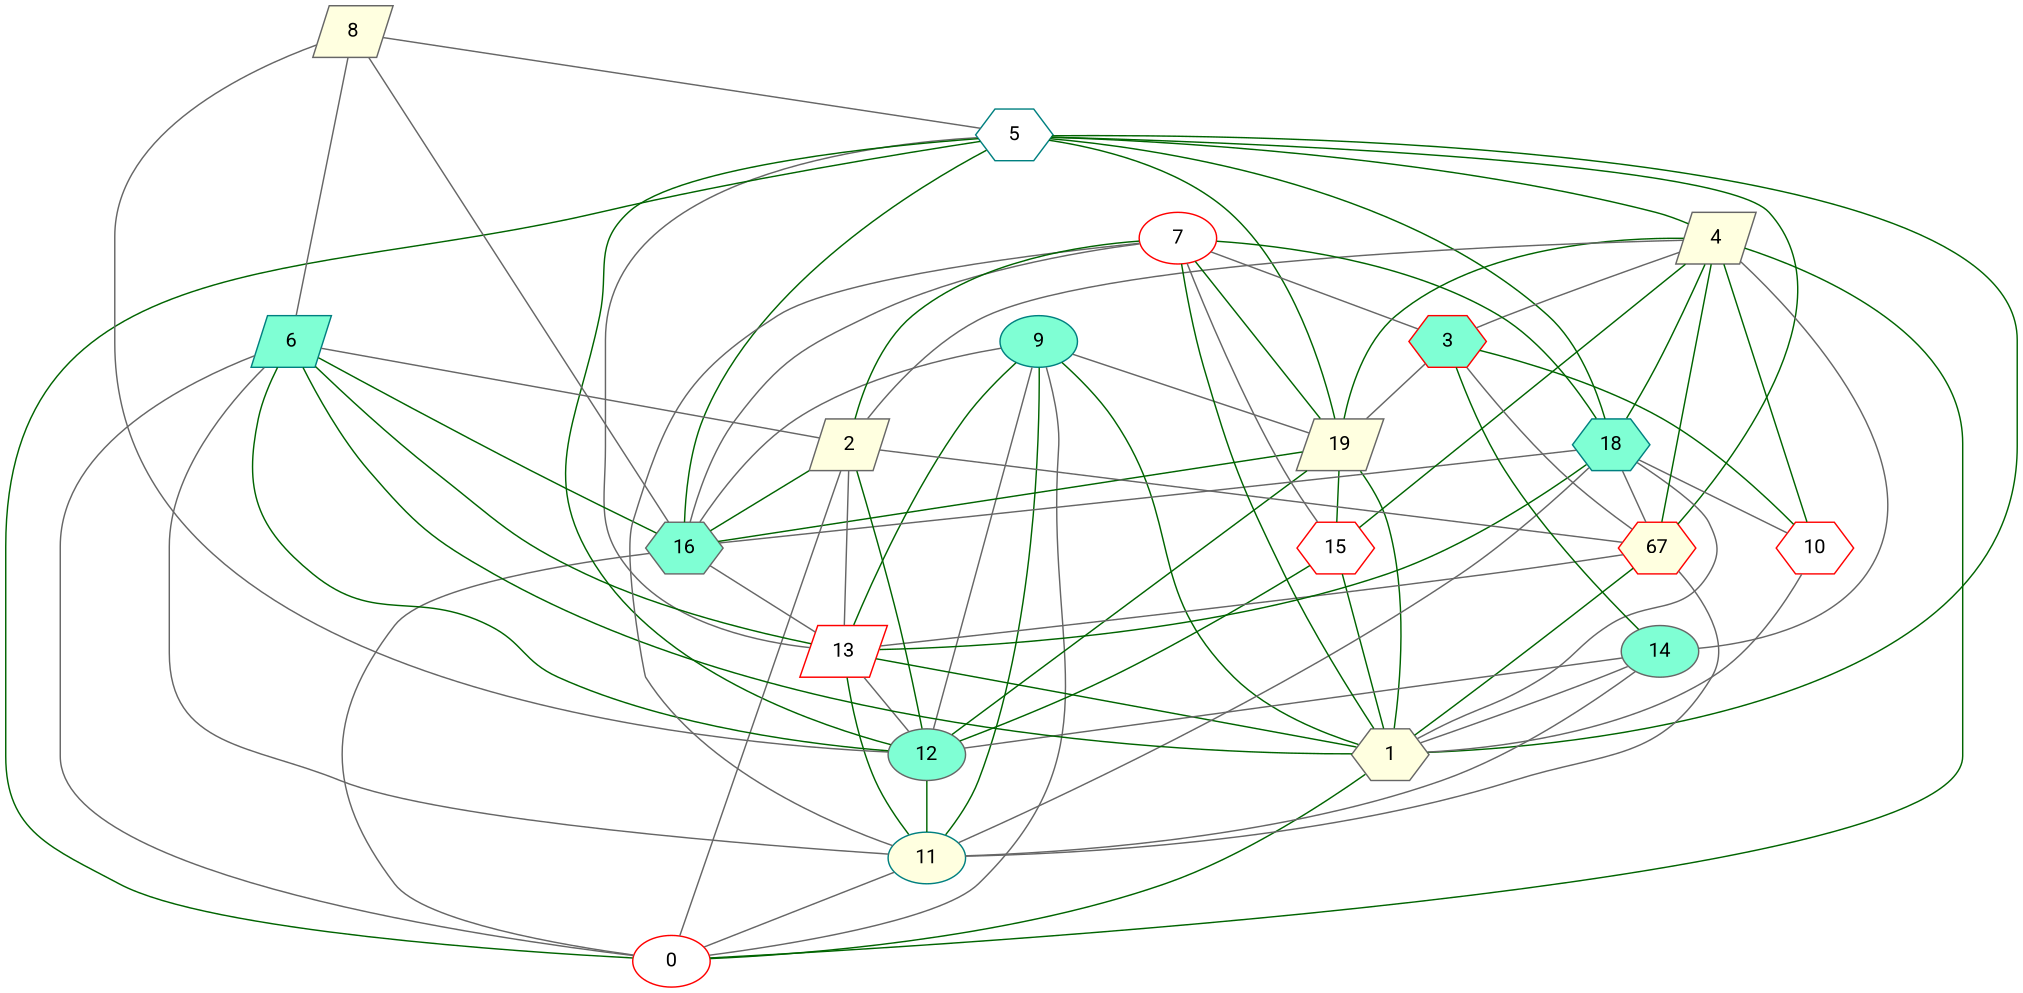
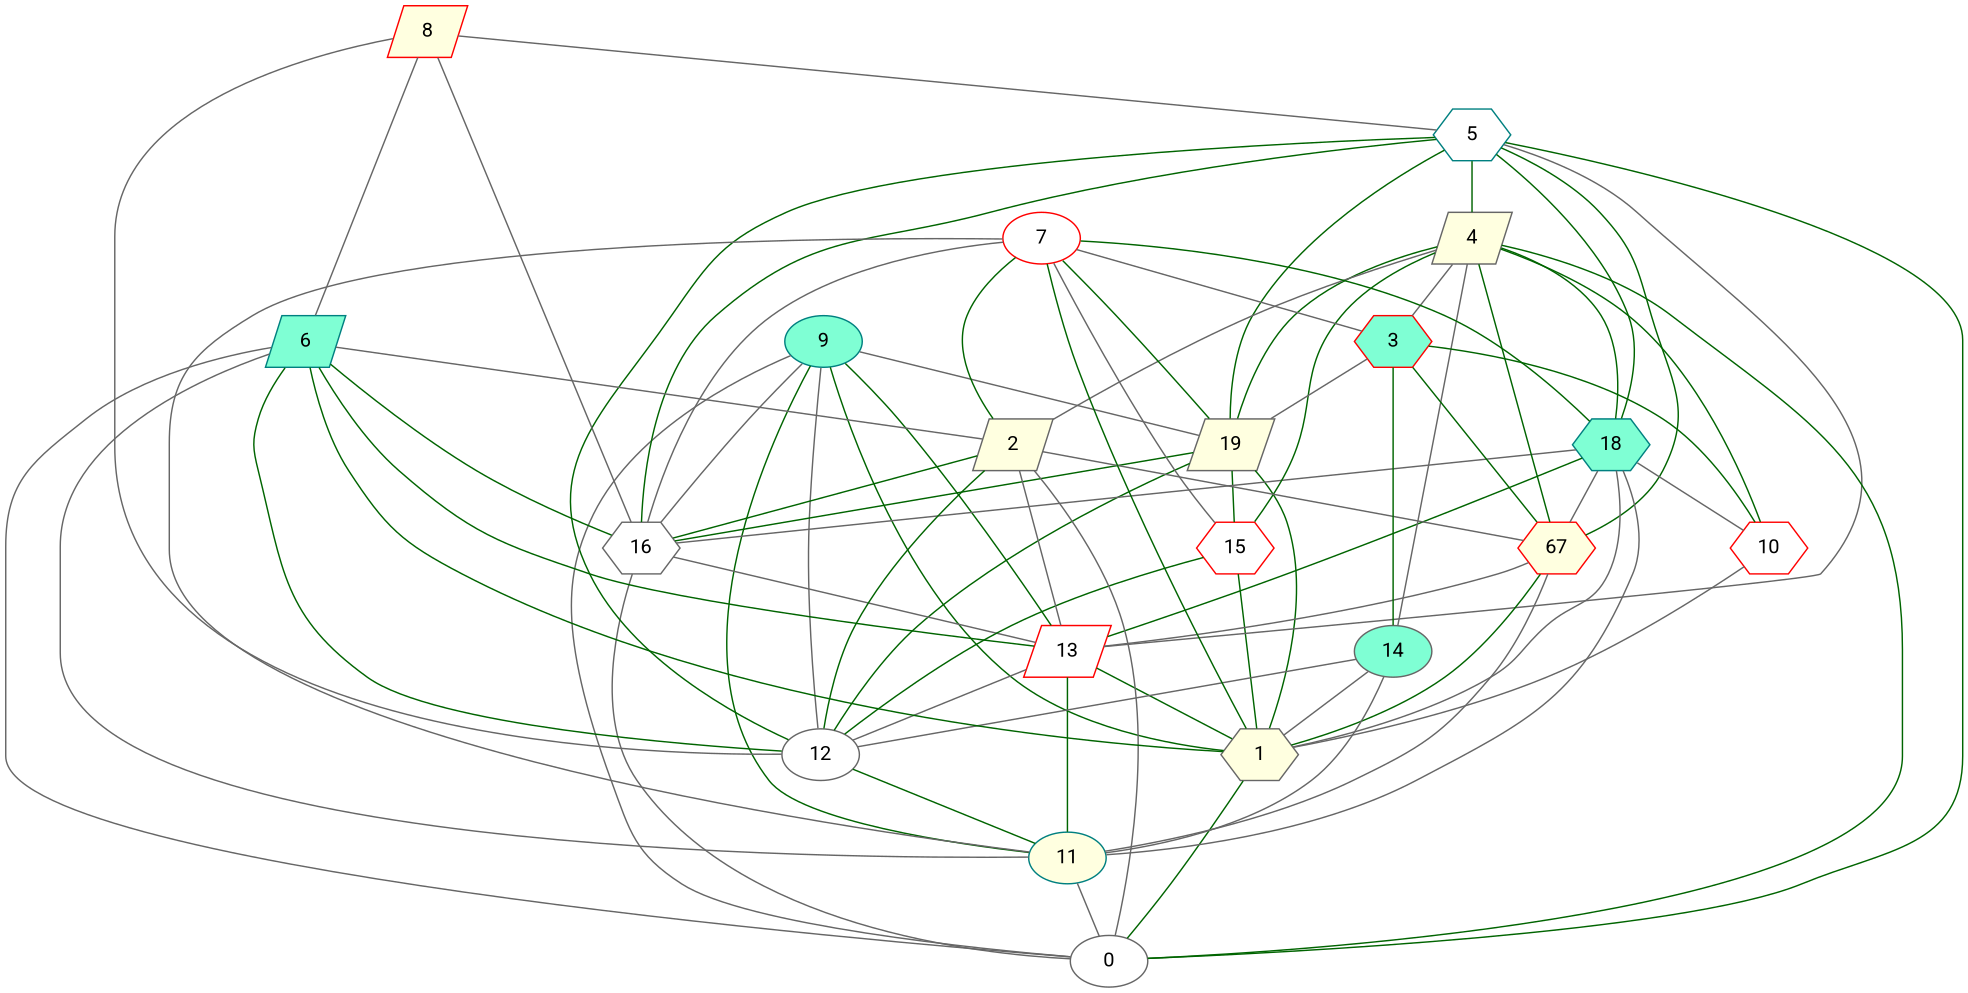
node "8": color gray40 -> red
edge "5" -- "1": removed
edge "3" -- "67": color gray40 -> darkgreen
node "16": fillcolor aquamarine -> white
node "12": fillcolor aquamarine -> white
node "0": color red -> gray40
